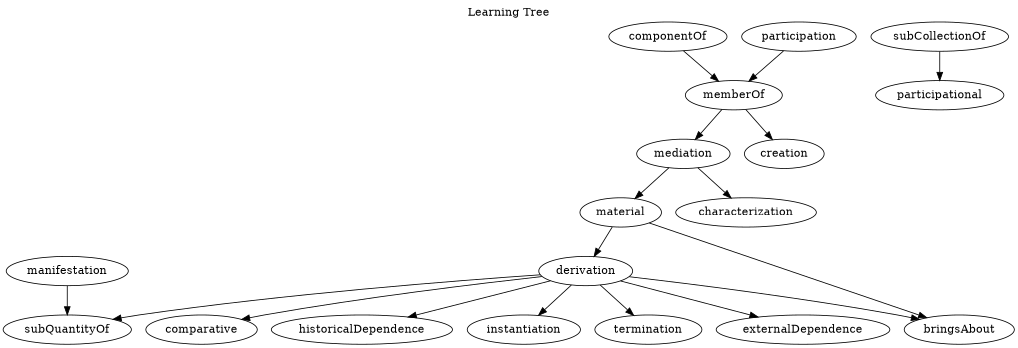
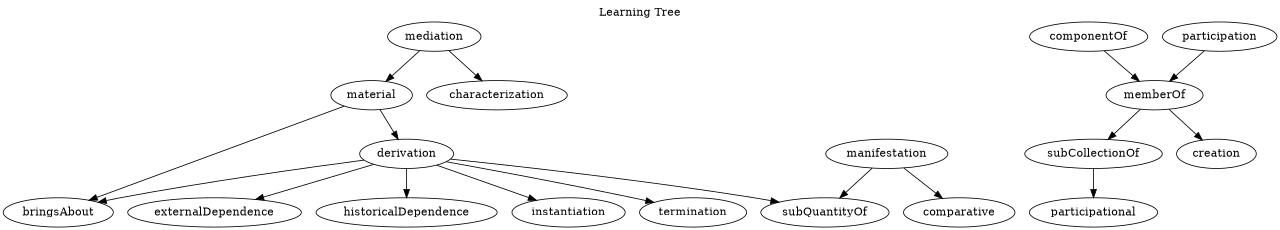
edge "memberOf" -> "mediation": now "memberOf" -> "subCollectionOf"
edge "derivation" -> "comparative": now "manifestation" -> "comparative"
